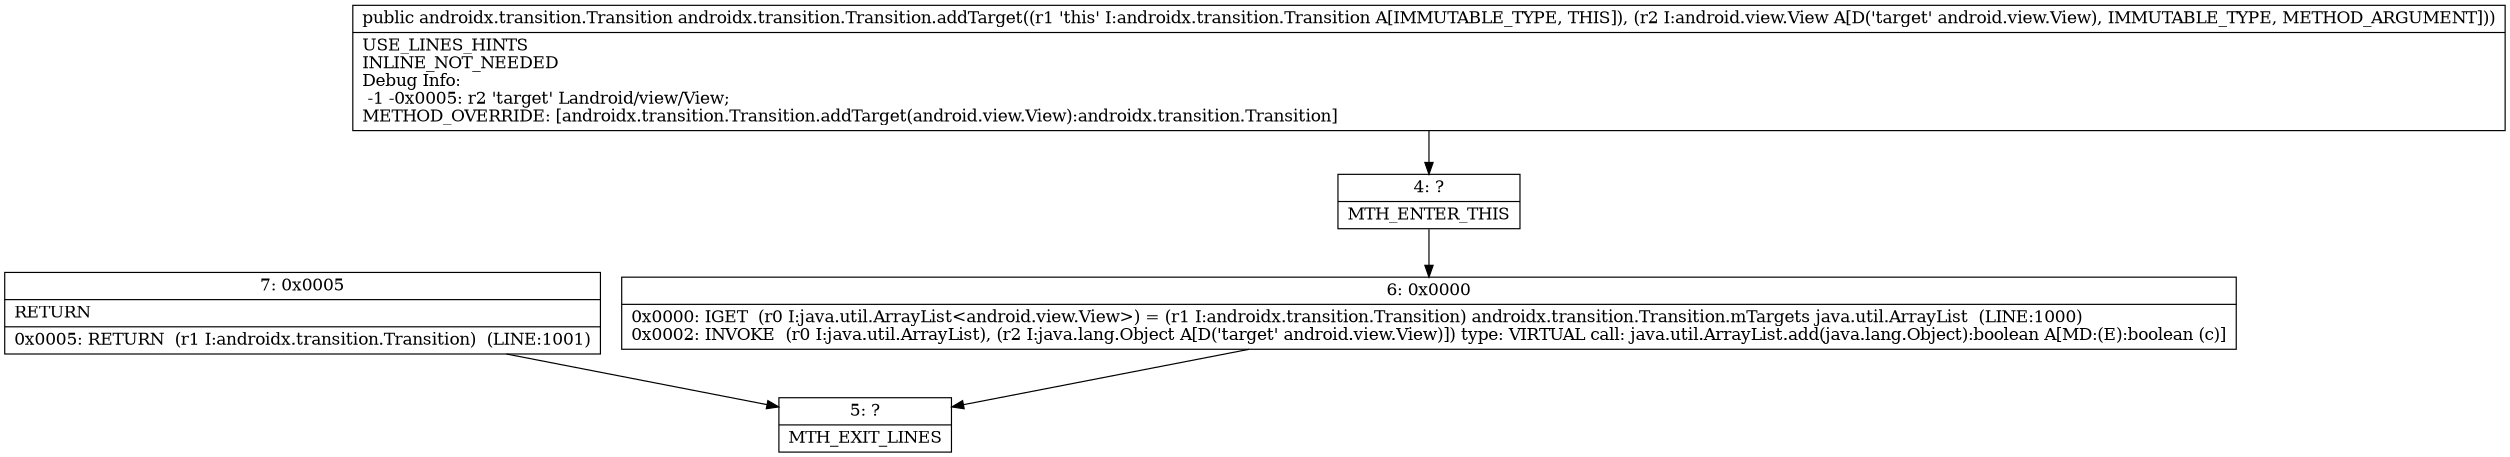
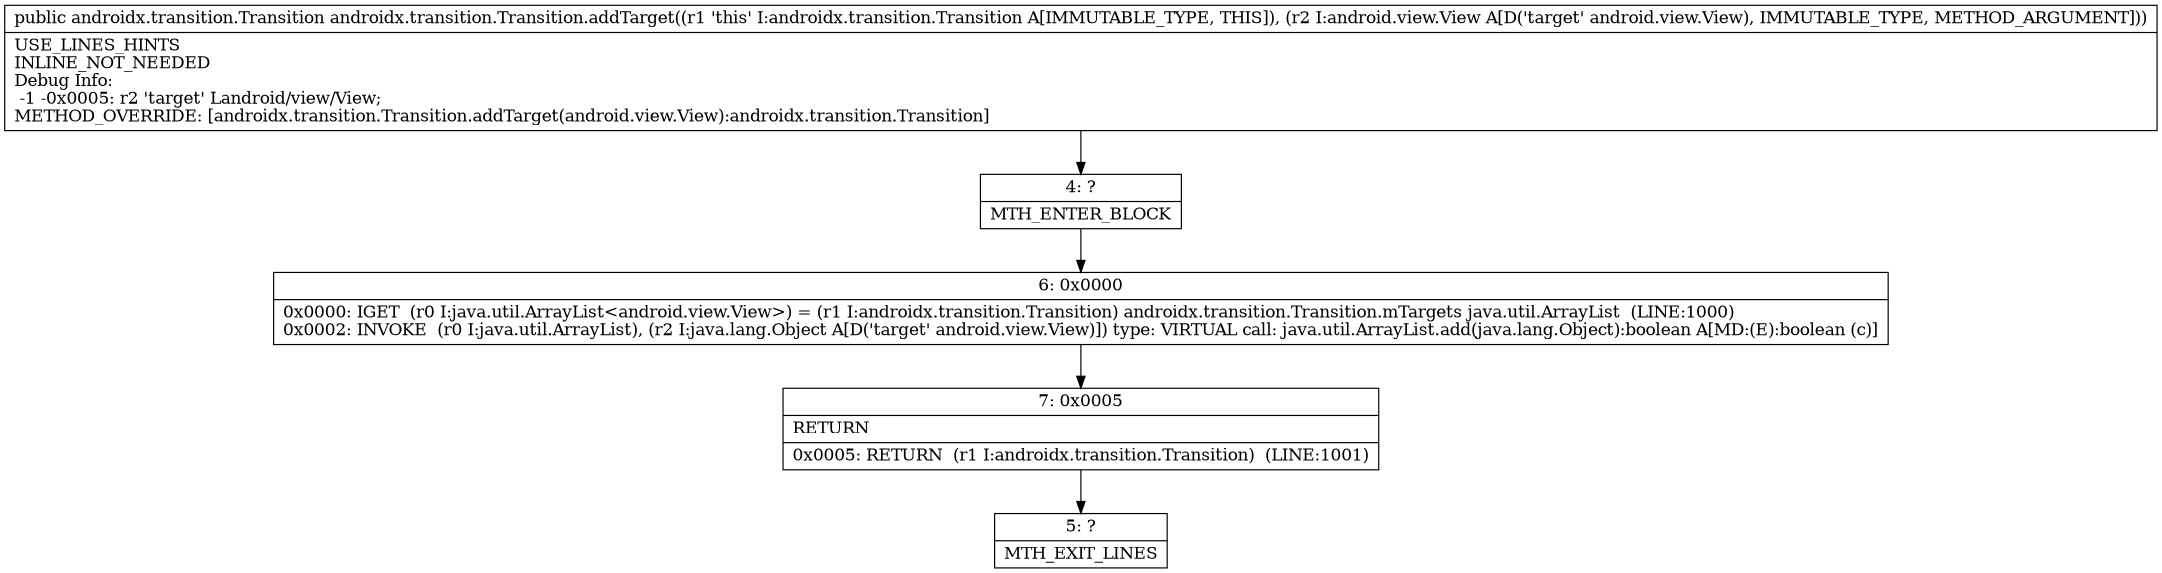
node "4: ?": text "MTH_ENTER_THIS" -> "MTH_ENTER_BLOCK"
edge "6: 0x0000" -> "5: ?": now "6: 0x0000" -> "7: 0x0005"
